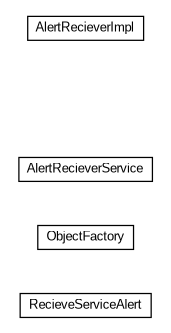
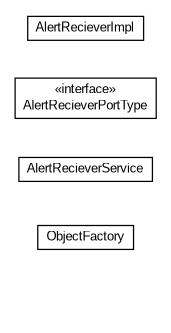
node "AlertRecieverPortType": added
node "RecieveServiceAlert": removed
